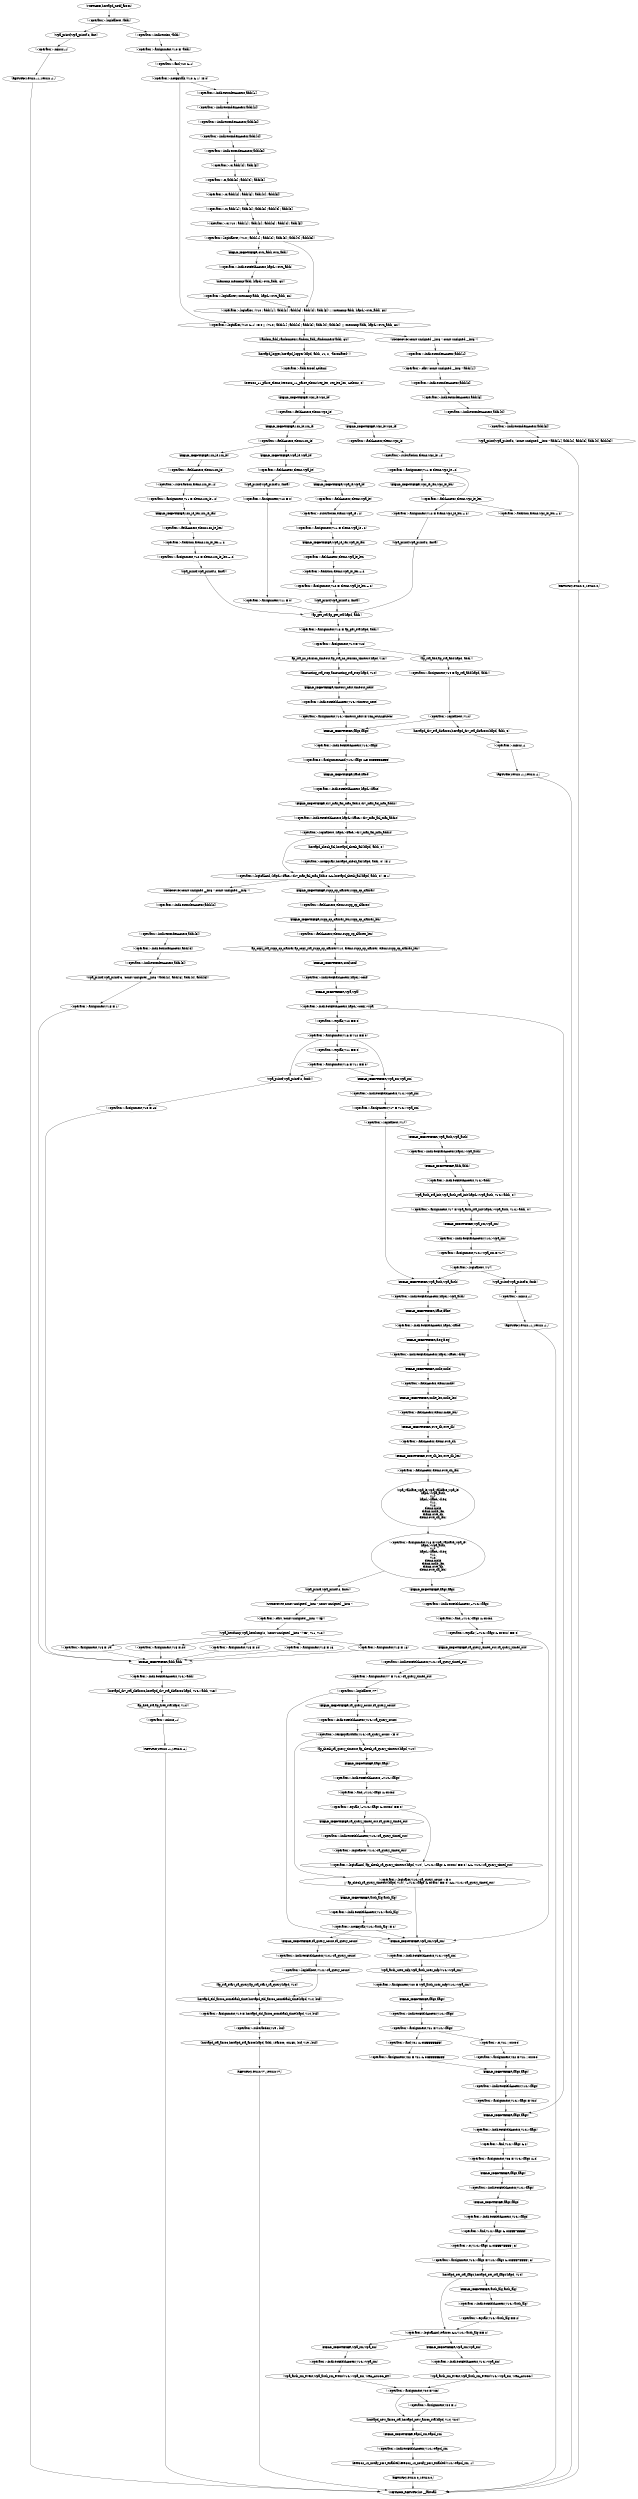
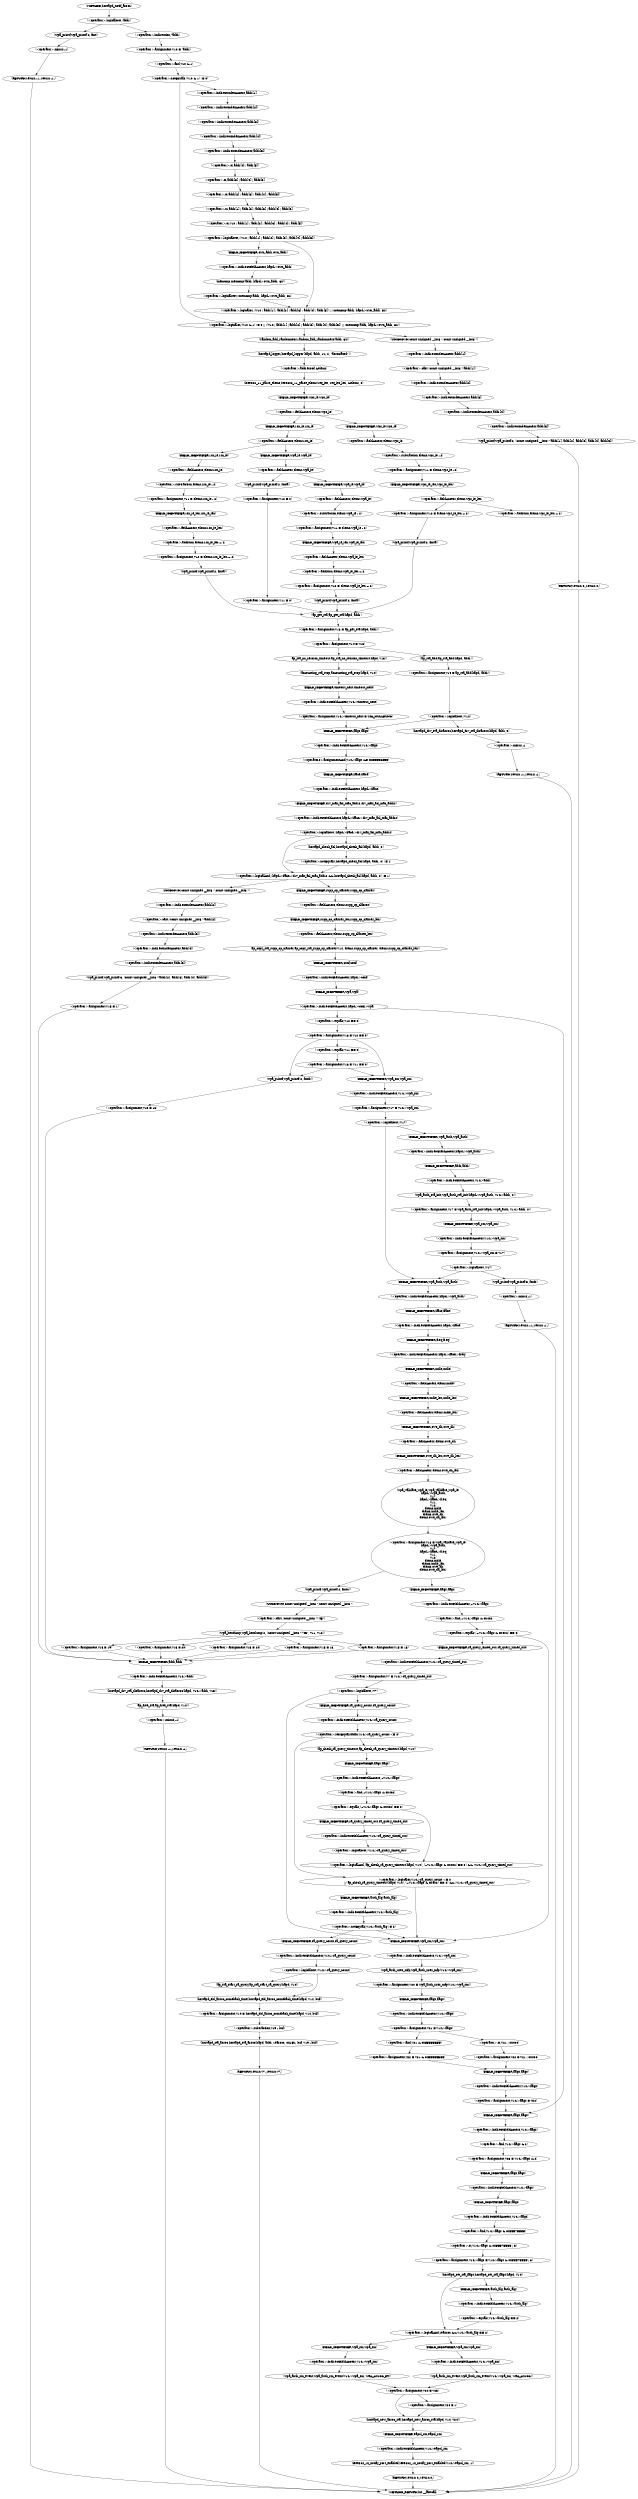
edge "(<operator>.fieldAccess,elems.wps_ie_len)" -> "(<operator>.assignment,v11 = elems.wps_ie - 2)": now "(<operator>.subtraction,elems.wps_ie - 2)" -> "(<operator>.assignment,v11 = elems.wps_ie - 2)"
node "(<operator>.cast,(const unsigned __int8 *)addr[2])": added
